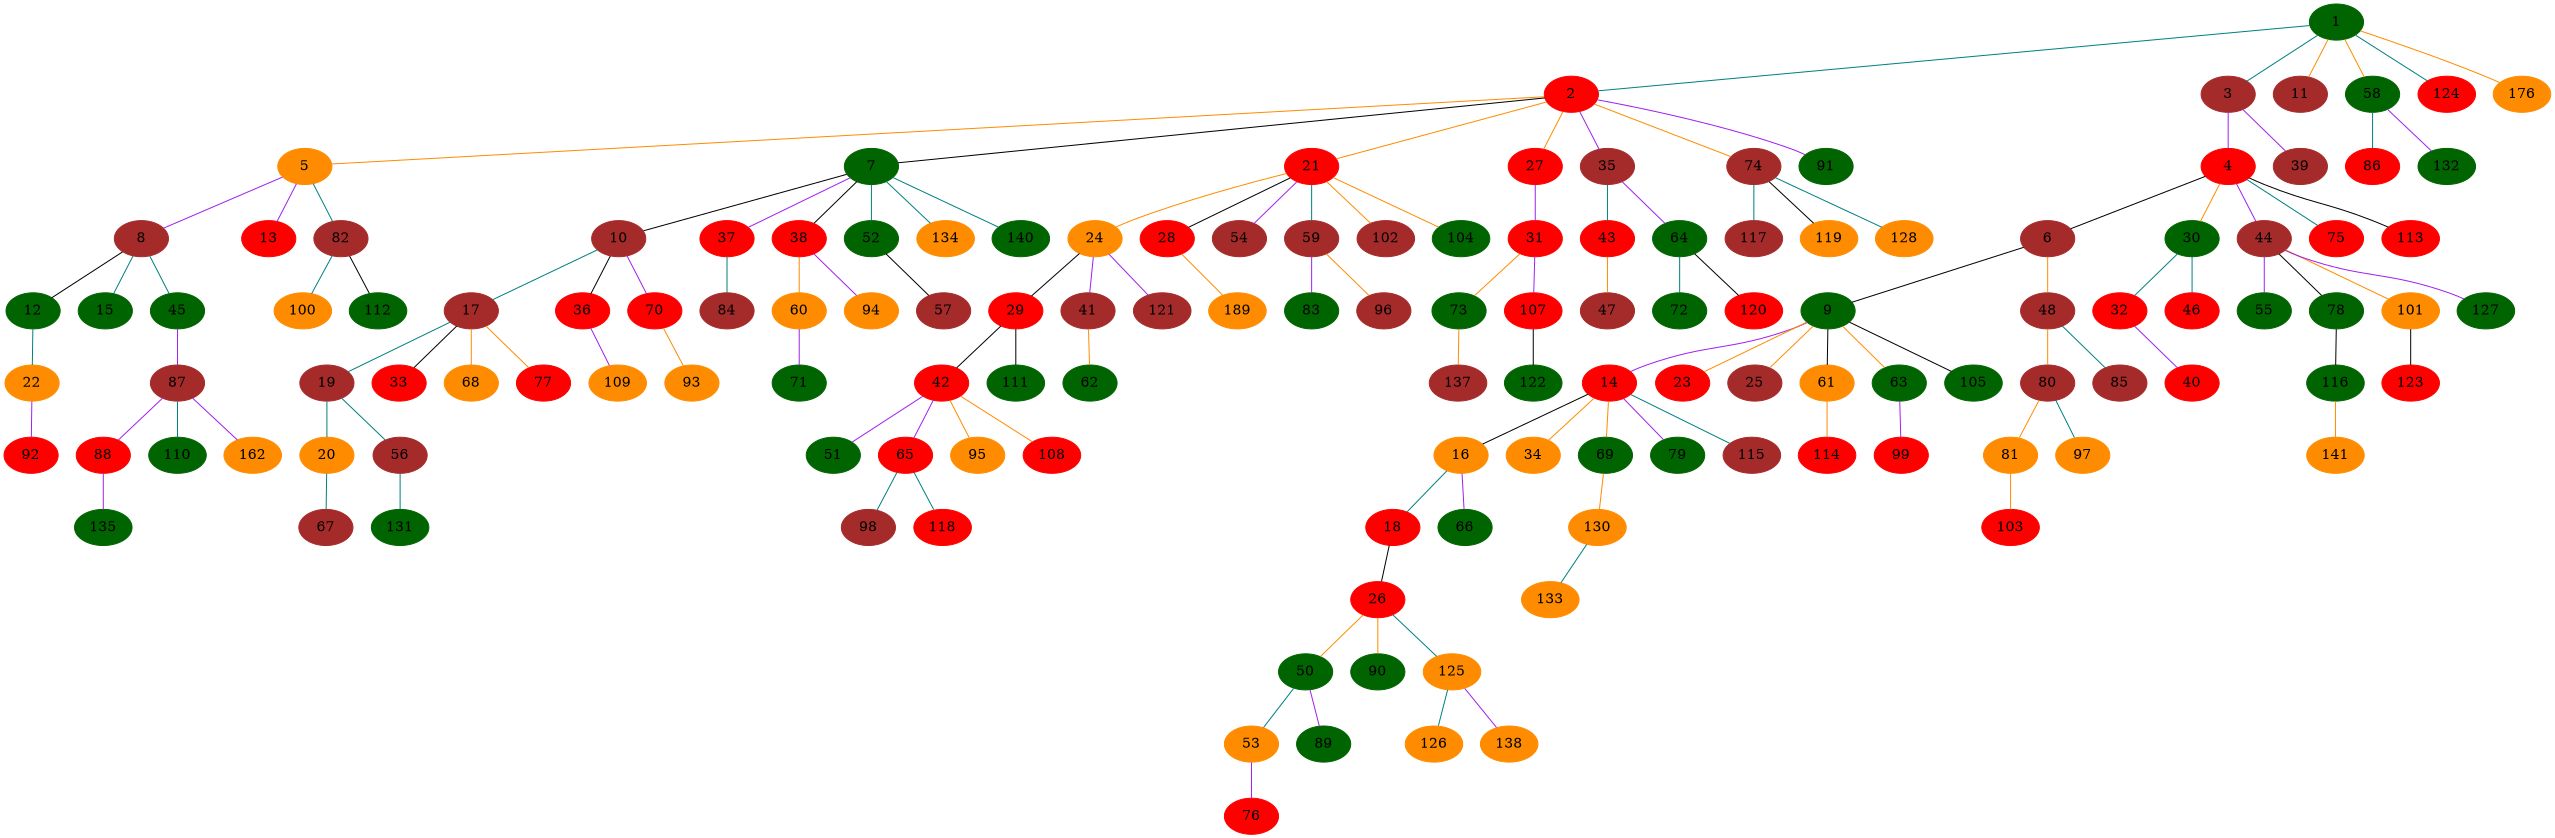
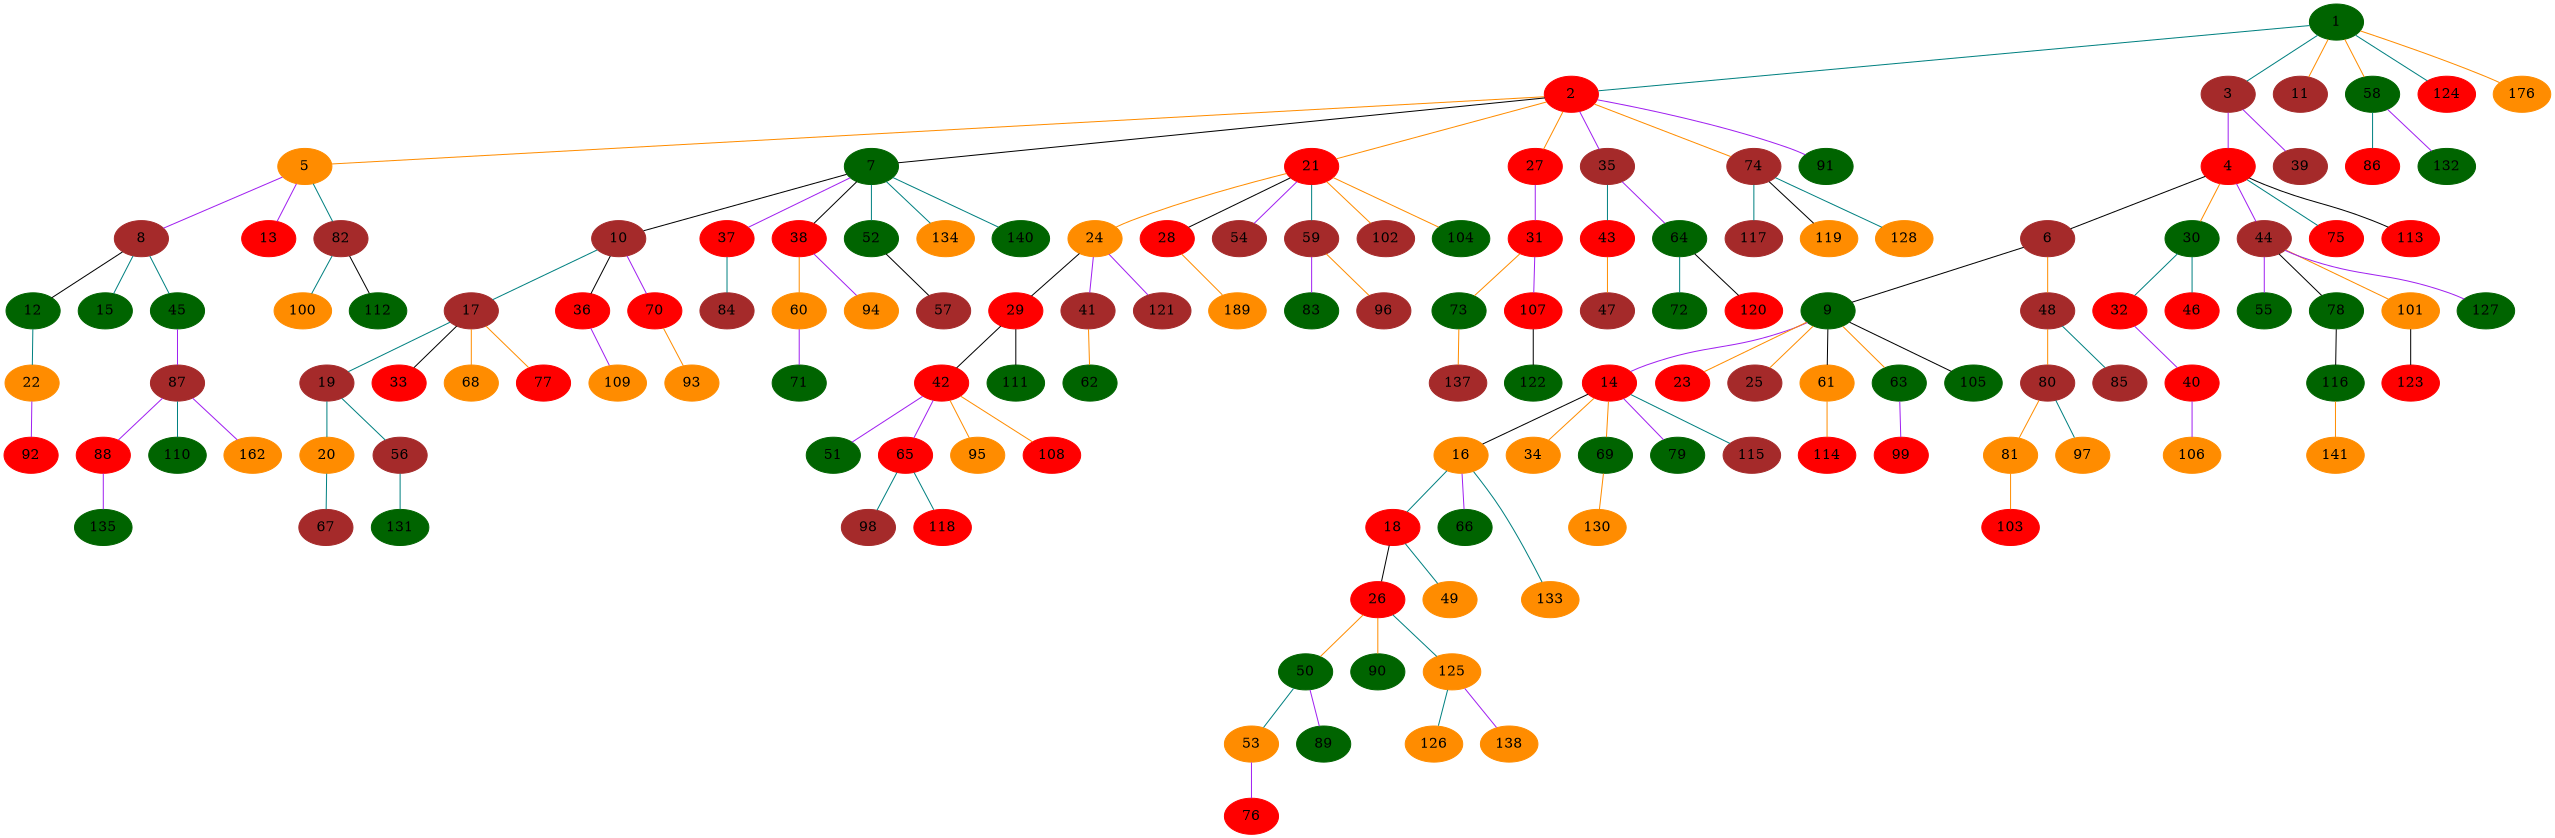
node "106": added
edge "130" -- "133": now "16" -- "133"
node "49": added
